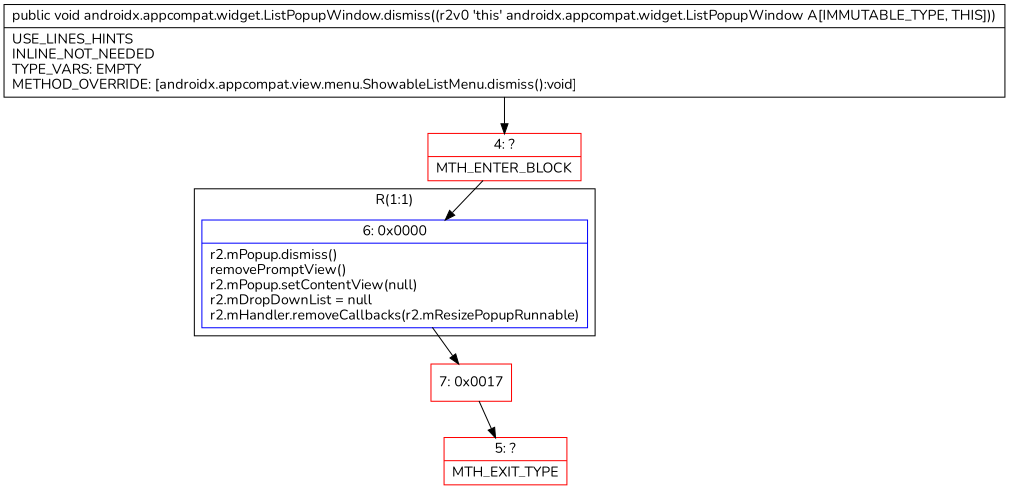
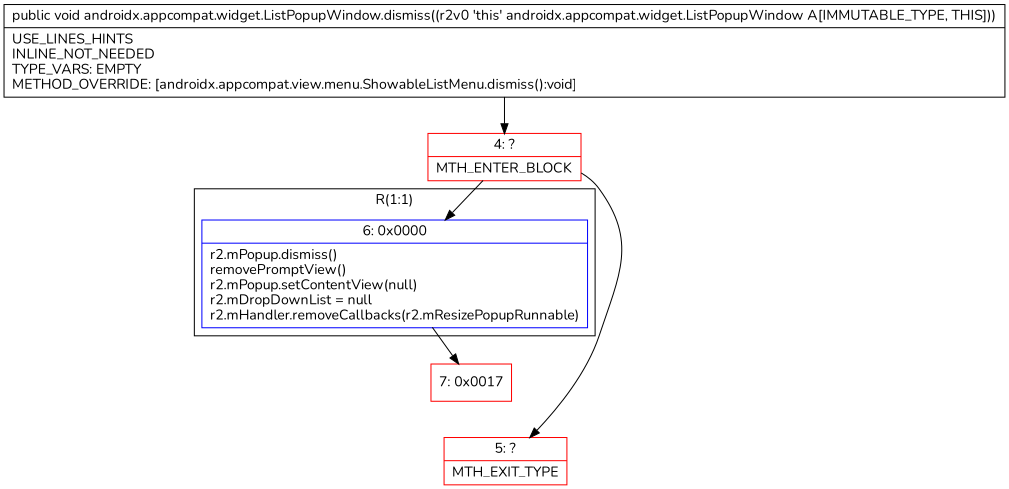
edge "7: 0x0017" -> "5: ?": now "4: ?" -> "5: ?"
